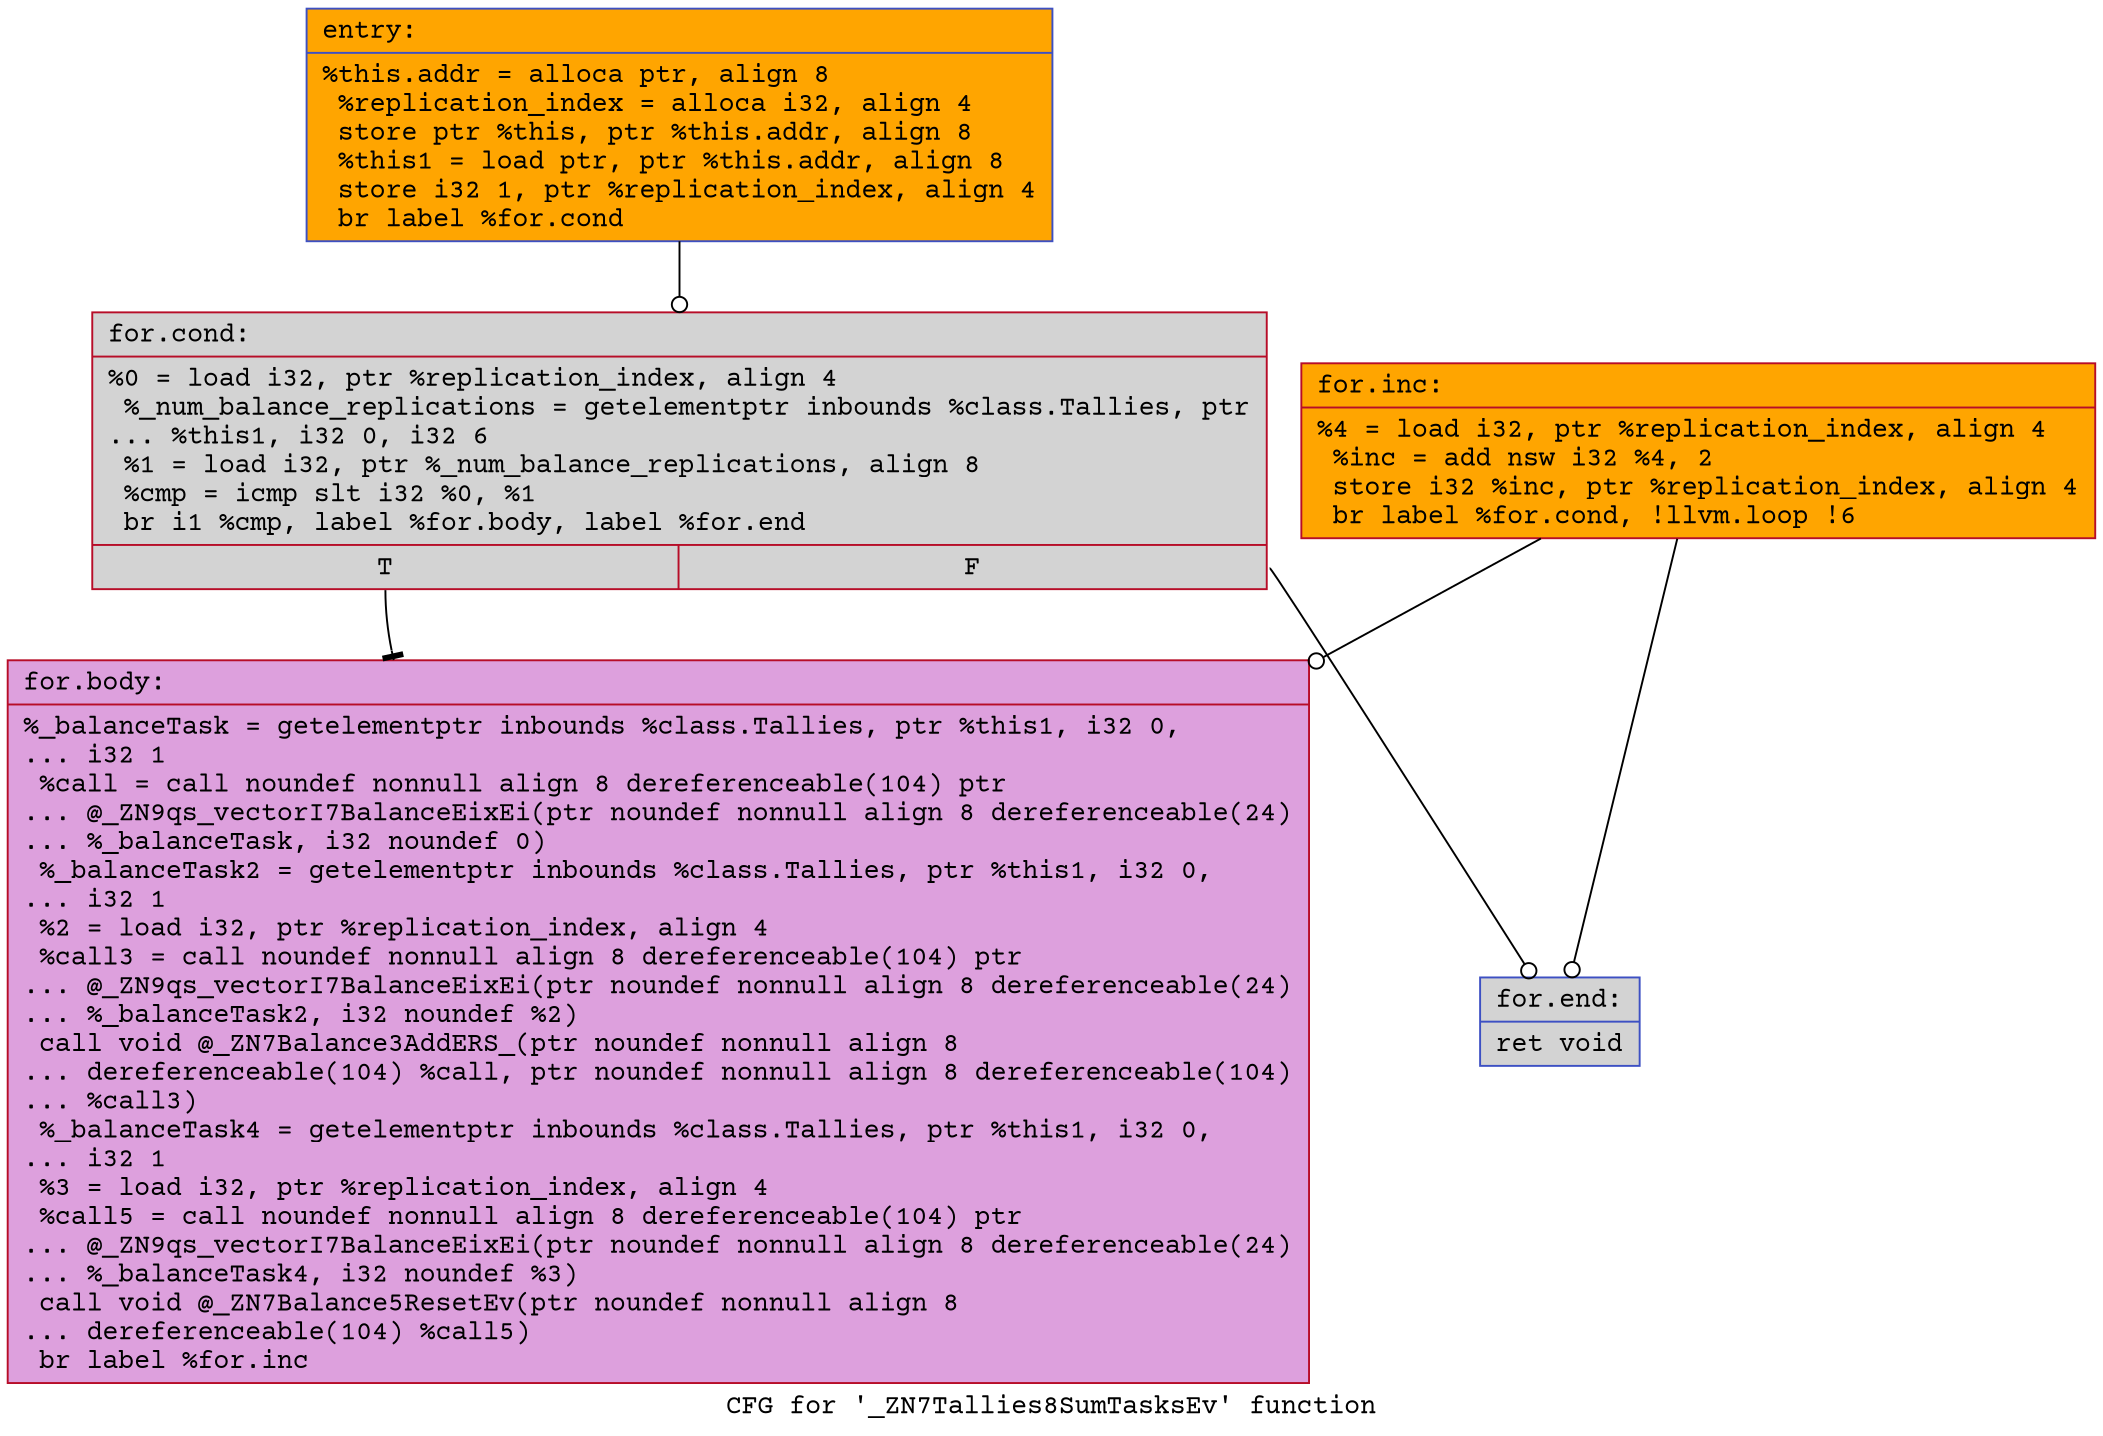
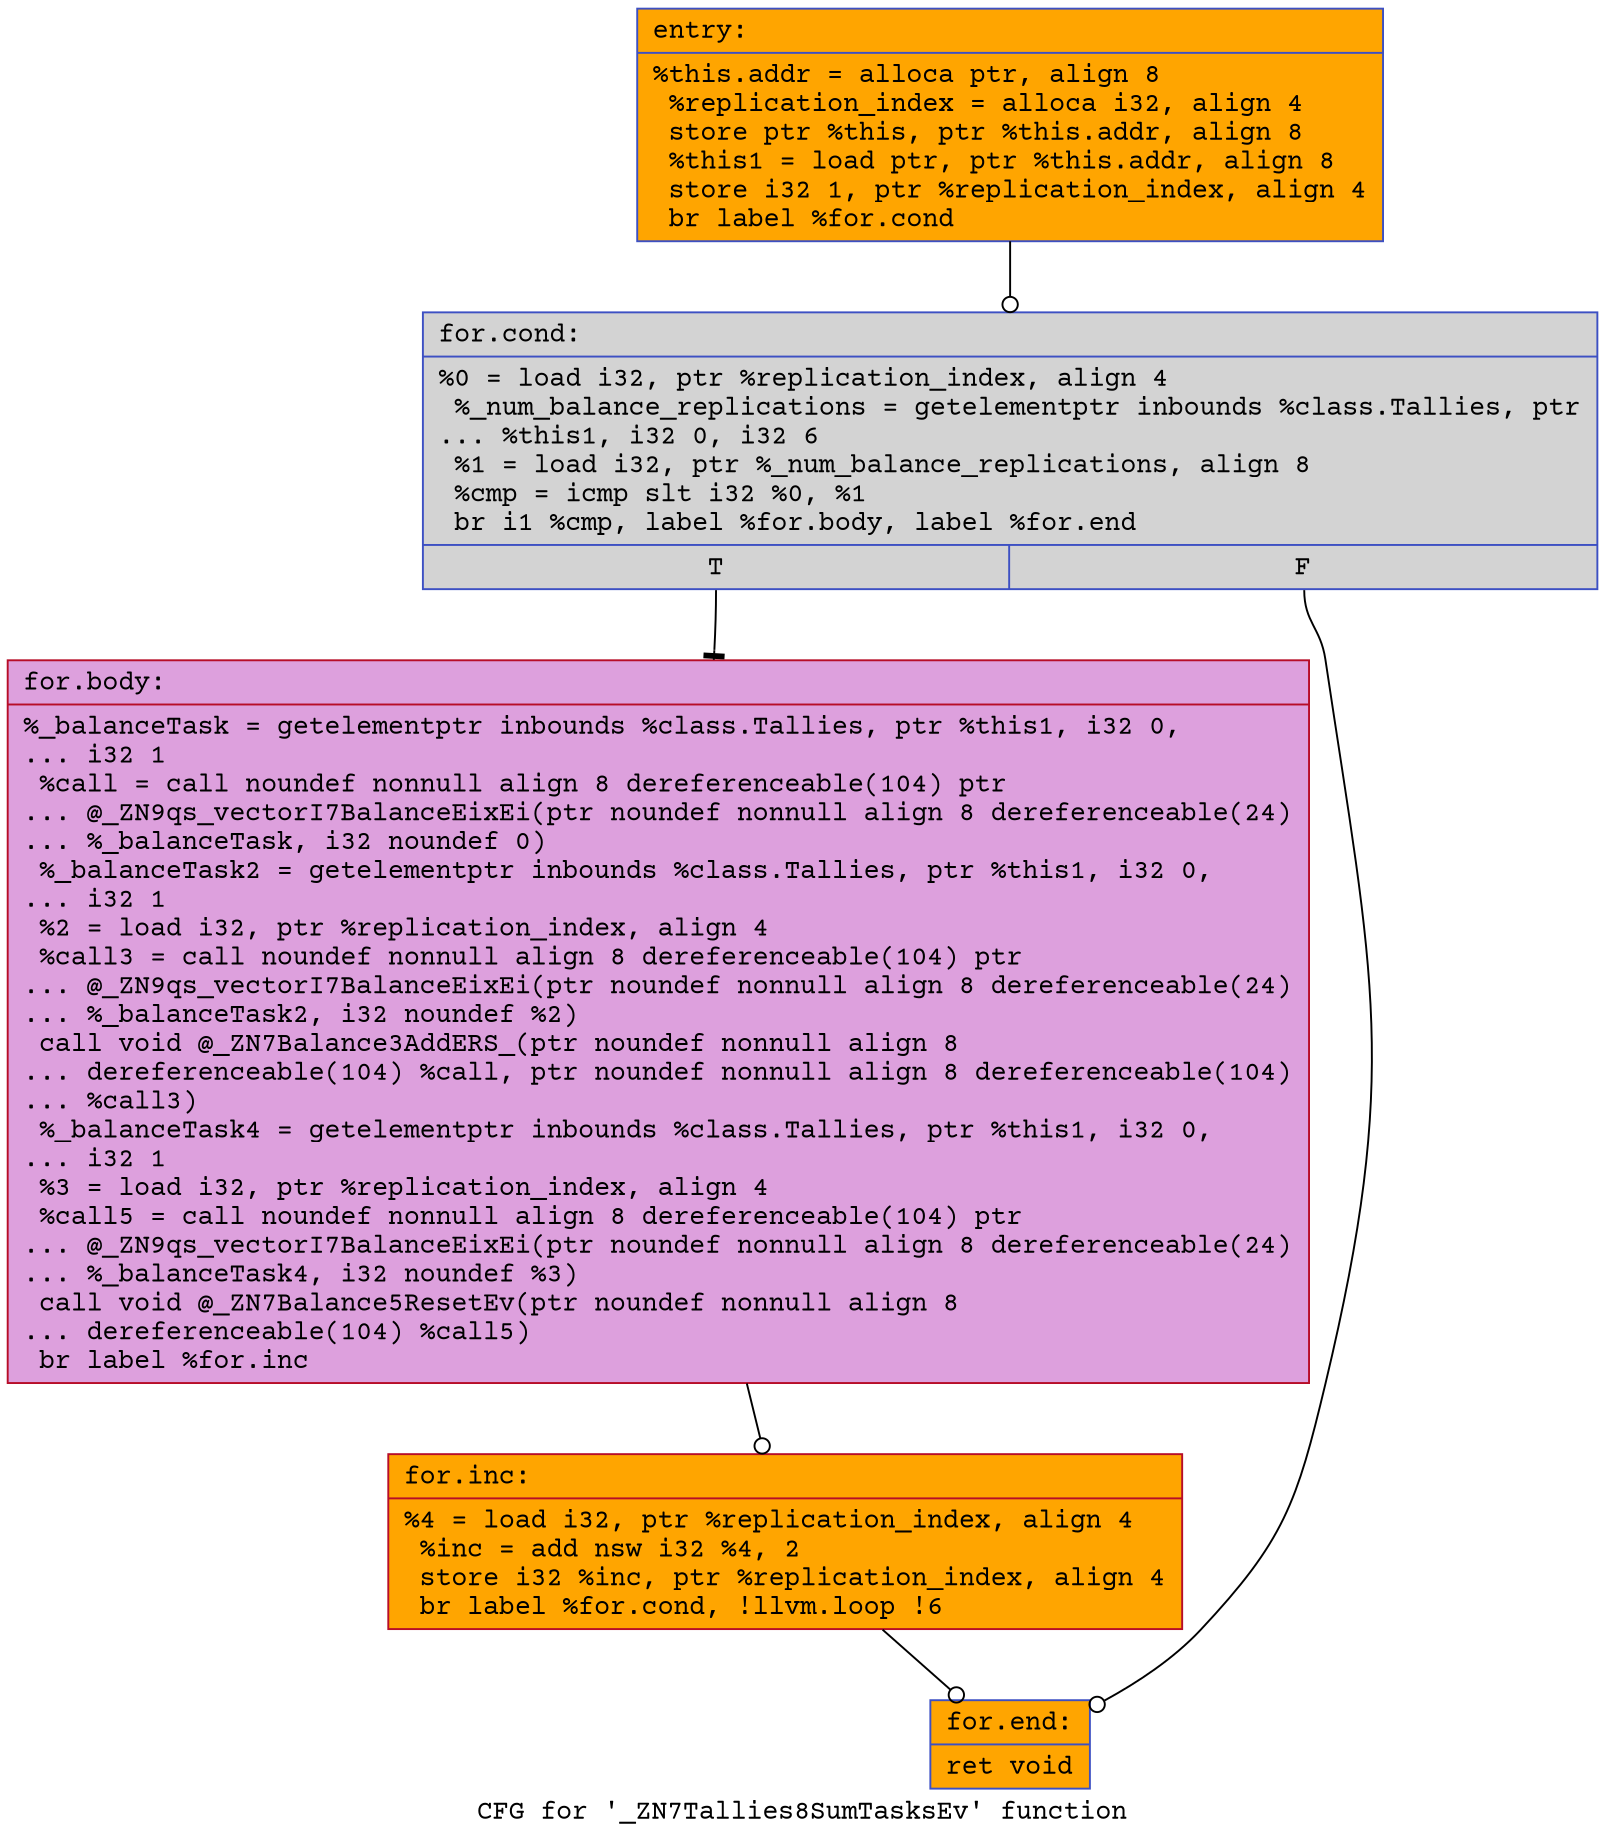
node "for.cond:": color #b70d28ff -> #3d50c3ff
edge "for.inc:" -> "for.body:": reversed
node "for.end:": fillcolor lightgrey -> orange
